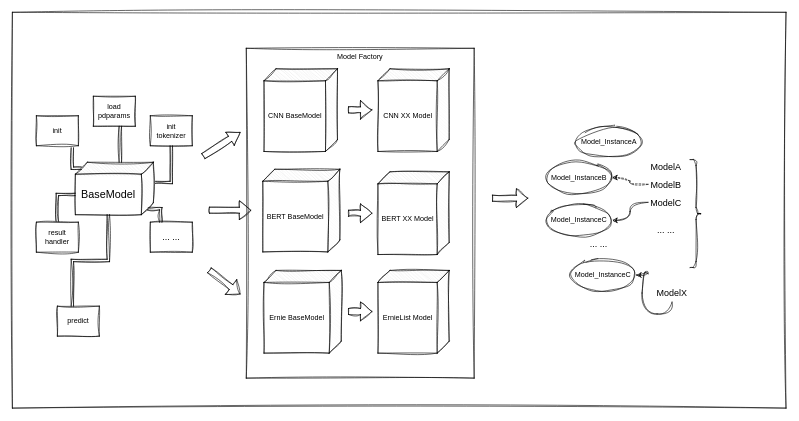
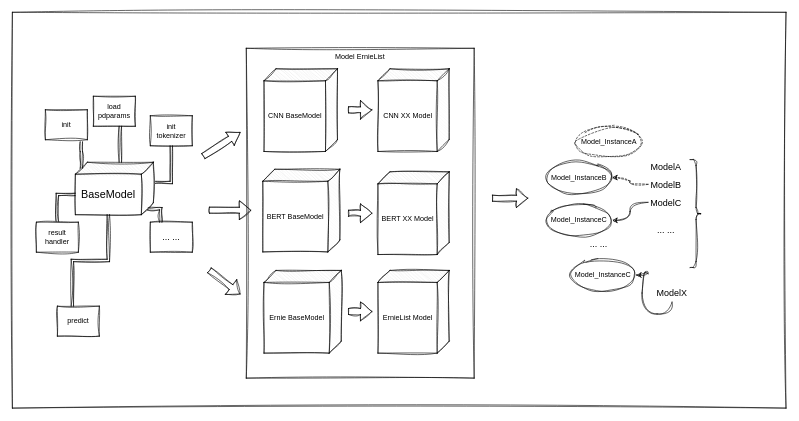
node "Model Factory": label "Model Factory" -> "Model ErnieList"
node "init": moved (57, 131) -> (66, 125)
node "Model_InstanceA": style solid -> dashed
